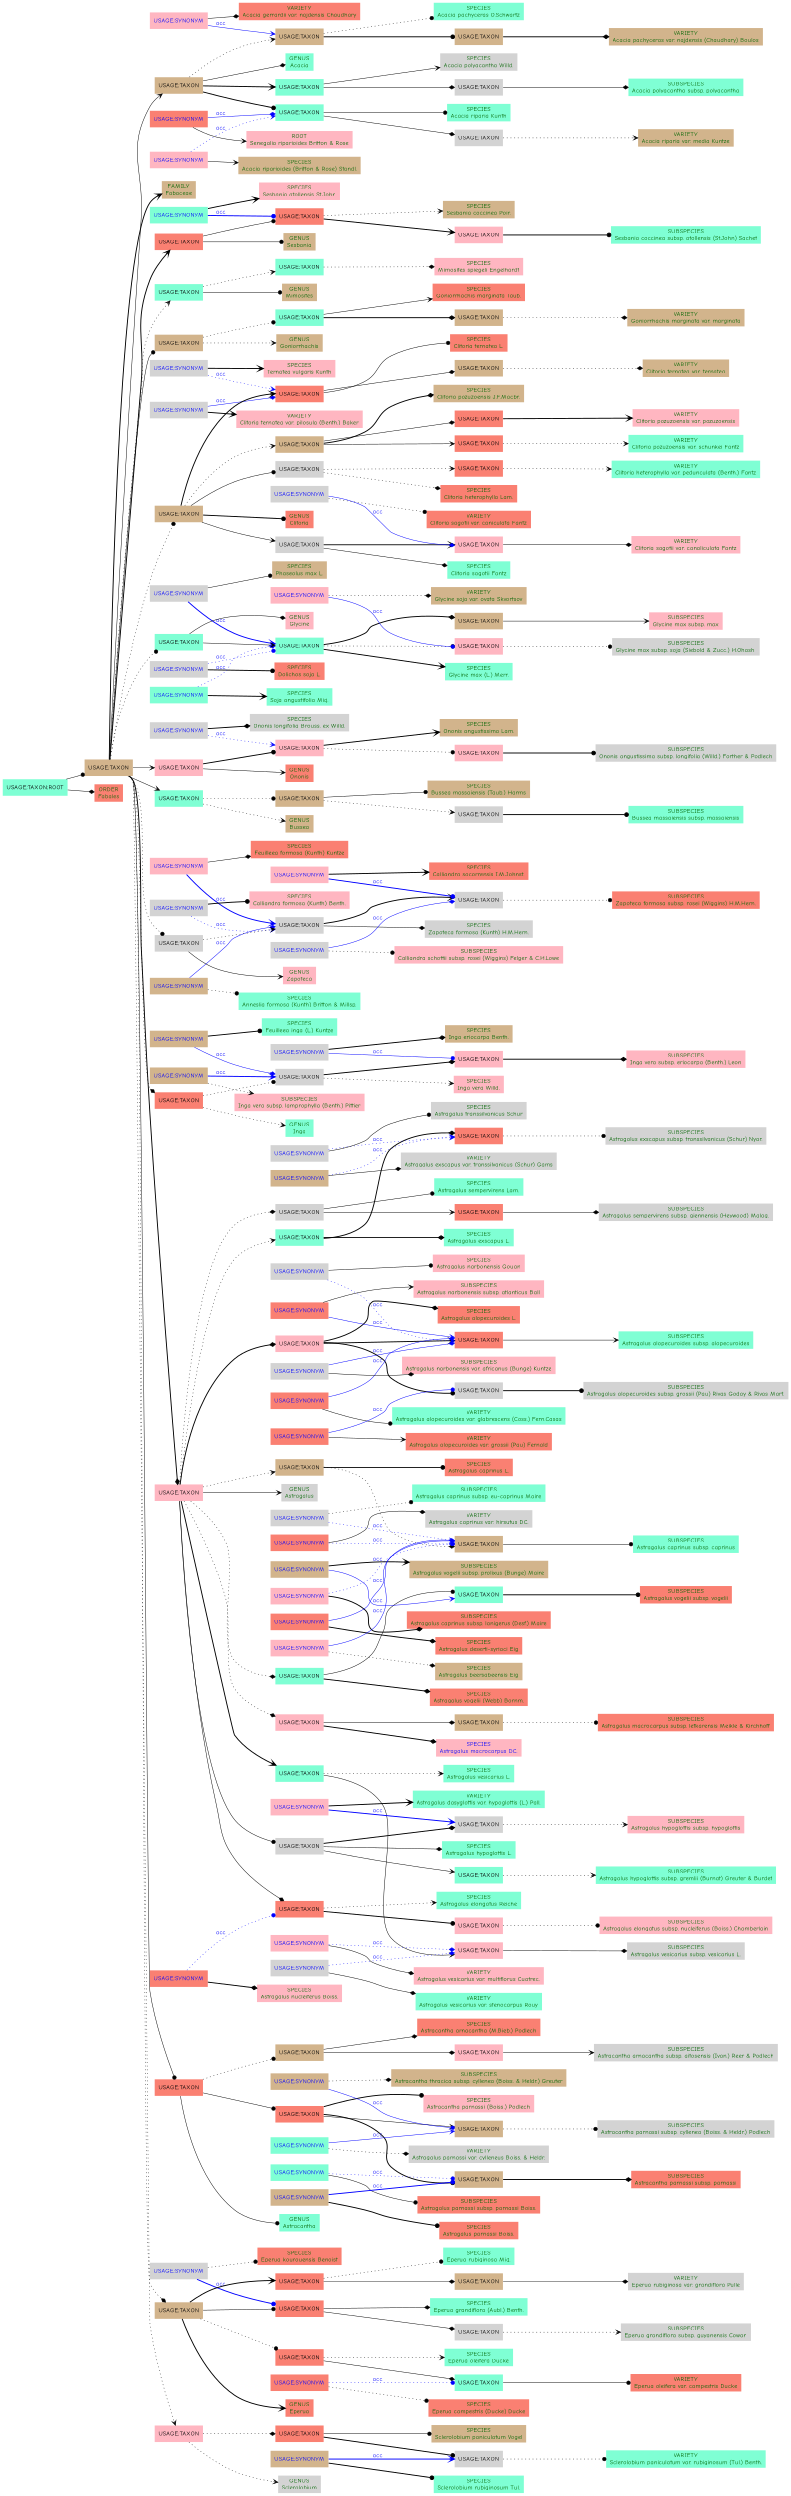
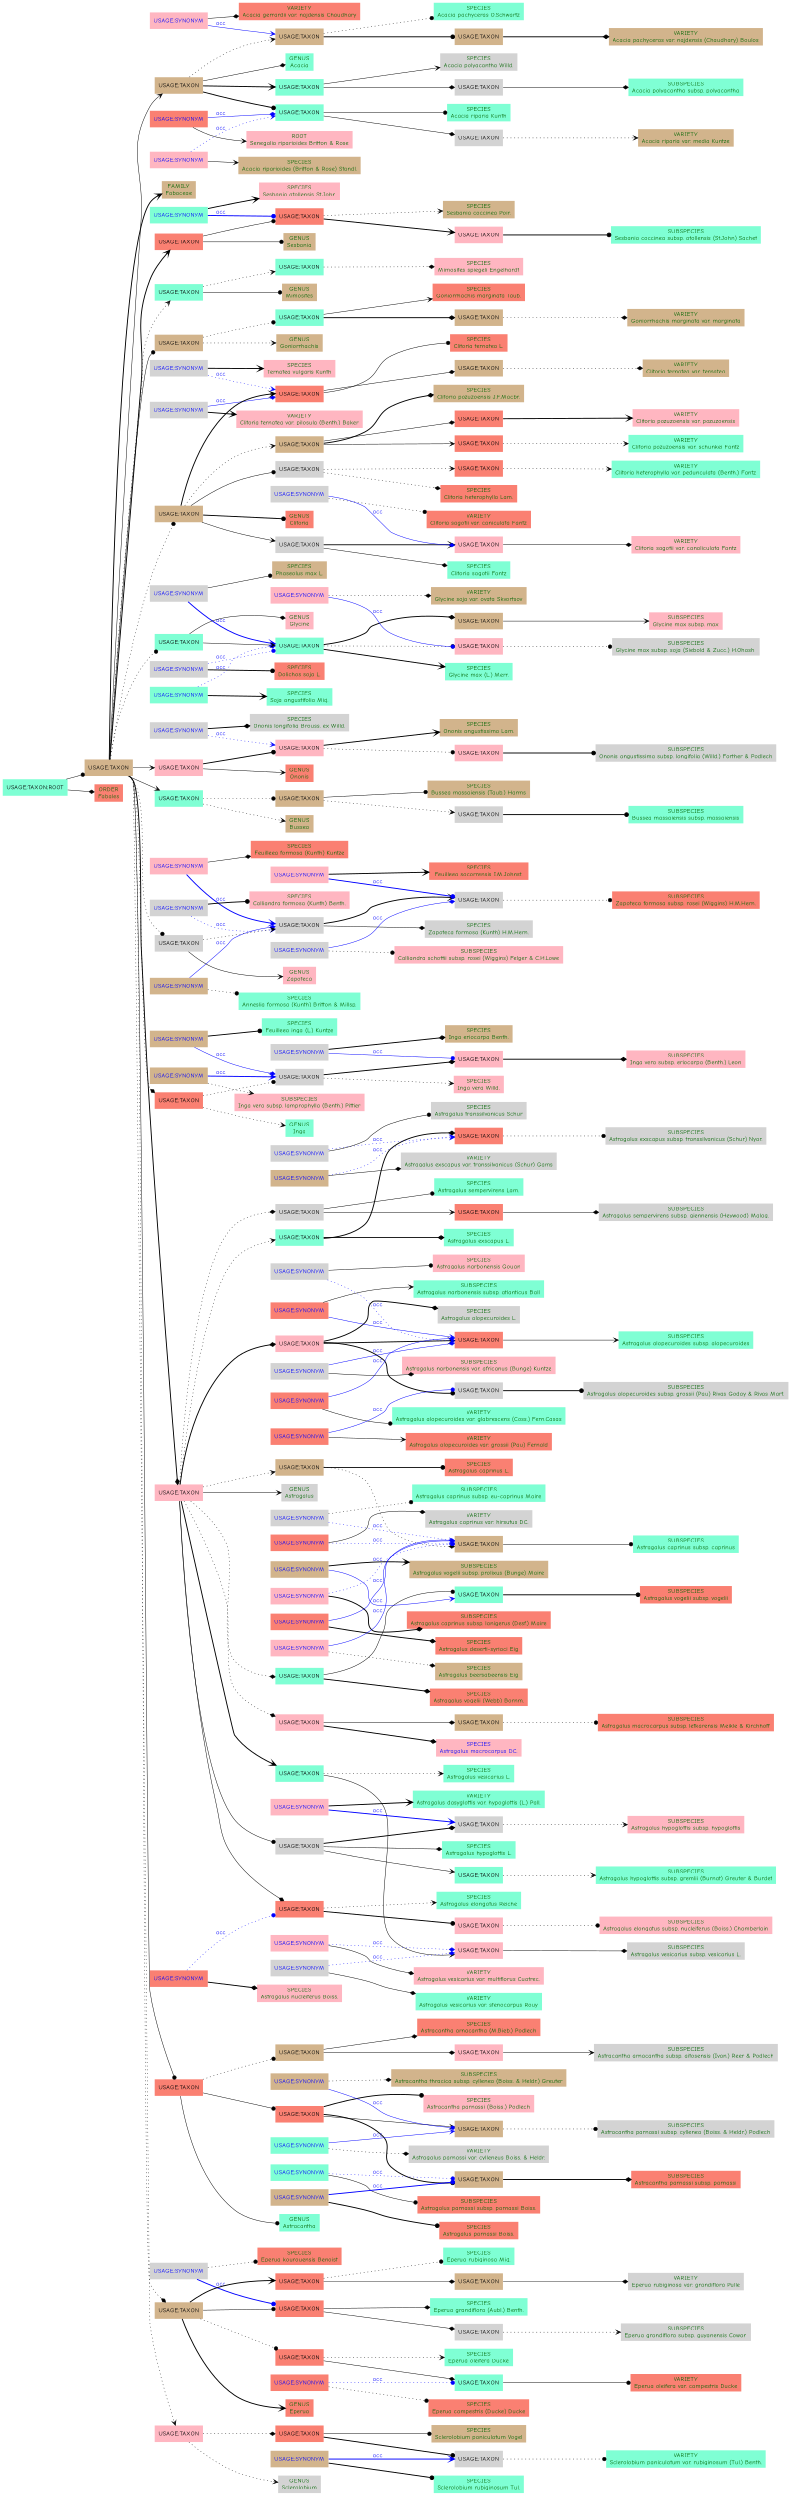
node "SPECIES Calliandra socorrensis I.M.Johnst.": label "SPECIES Calliandra socorrensis I.M.Johnst." -> "SPECIES Feuilleea socorrensis I.M.Johnst."
node "SUBSPECIES Astragalus narbonensis subsp. atlanticus Ball": fillcolor lightpink -> aquamarine
node "SPECIES Astragalus alopecuroides L.": fillcolor salmon -> lightgrey
